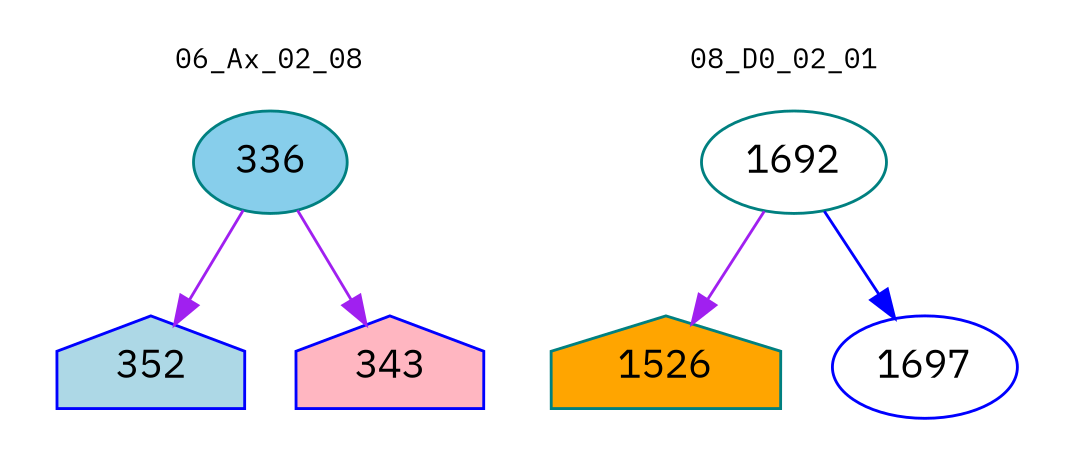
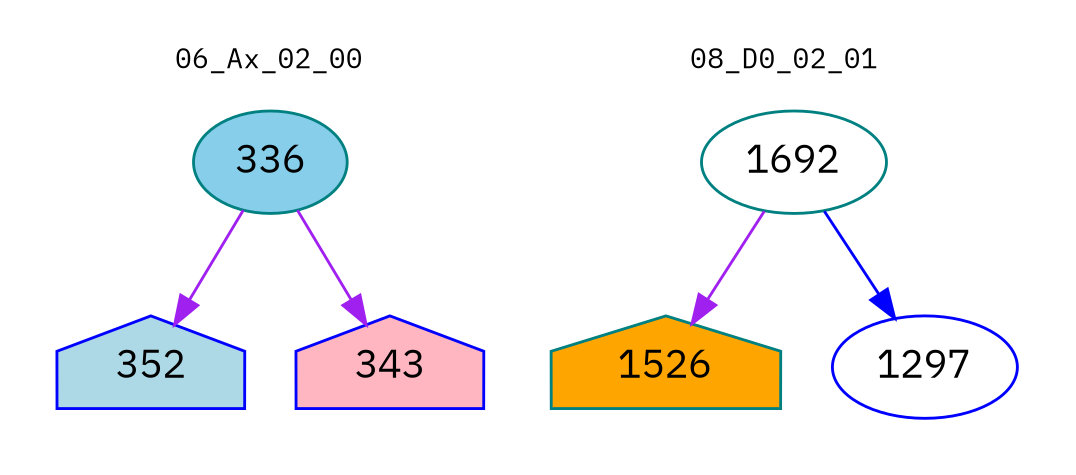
cluster "06_Ax_02_08": label "06_Ax_02_08" -> "06_Ax_02_00"
node "1697": label "1697" -> "1297"
